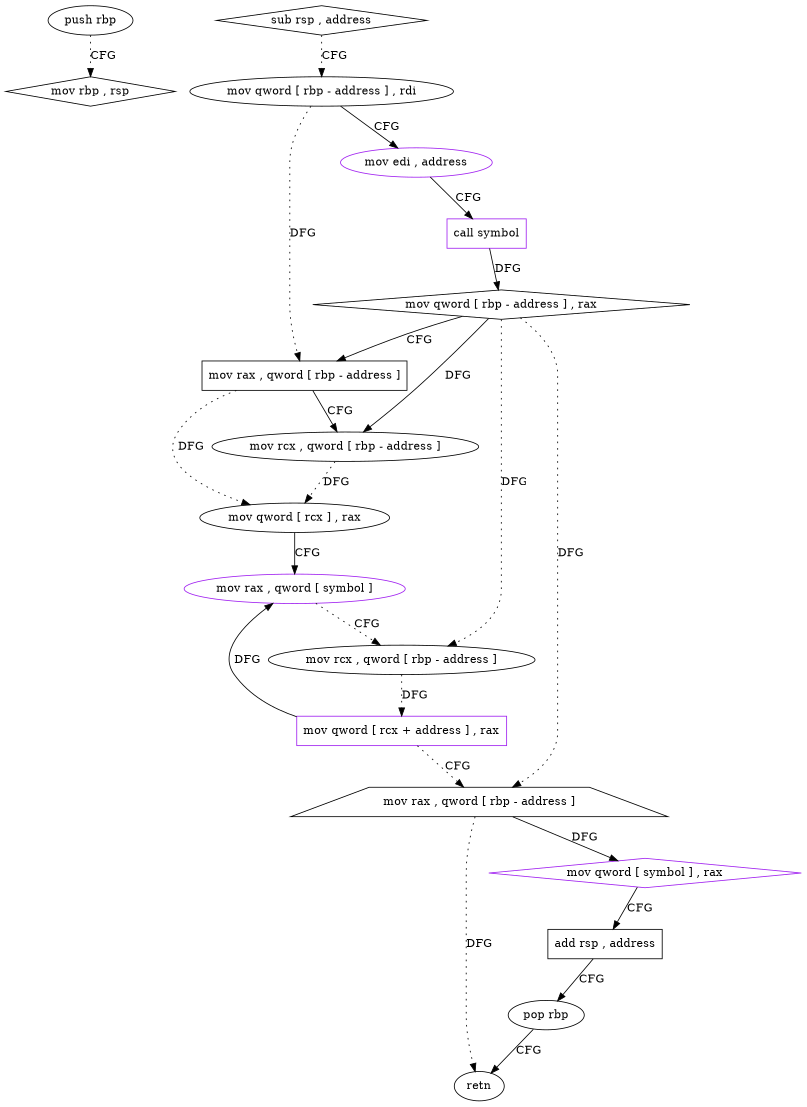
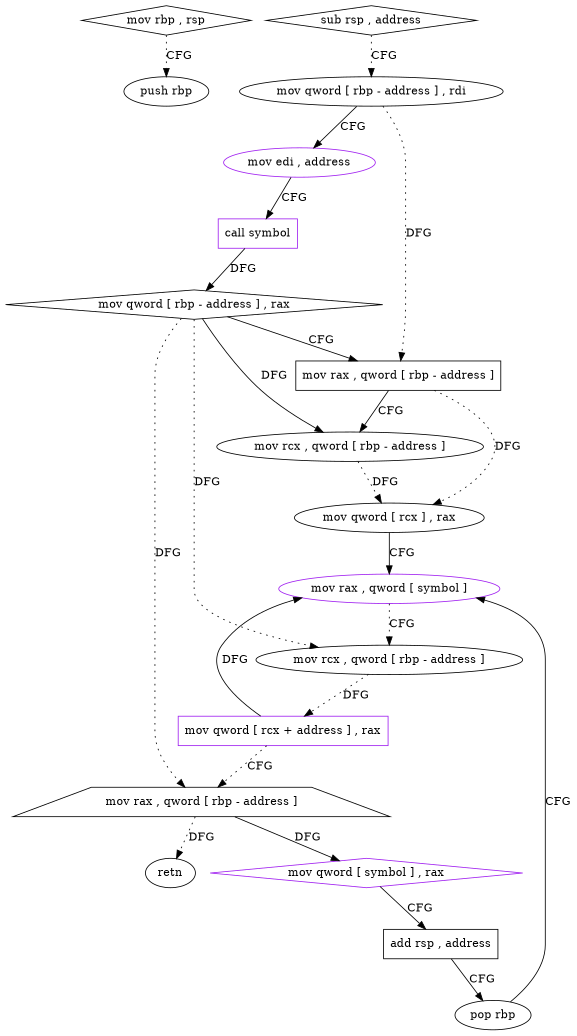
edge "push rbp" -> "mov rbp , rsp": reversed
edge "pop rbp" -> "retn": now "pop rbp" -> "mov rax , qword [ symbol ]"
